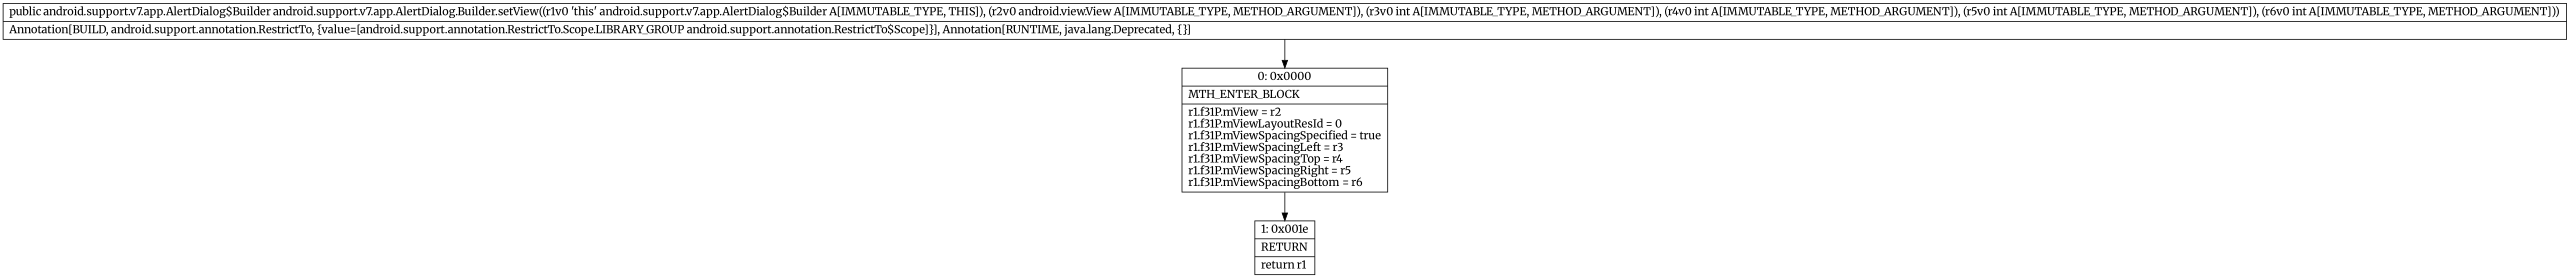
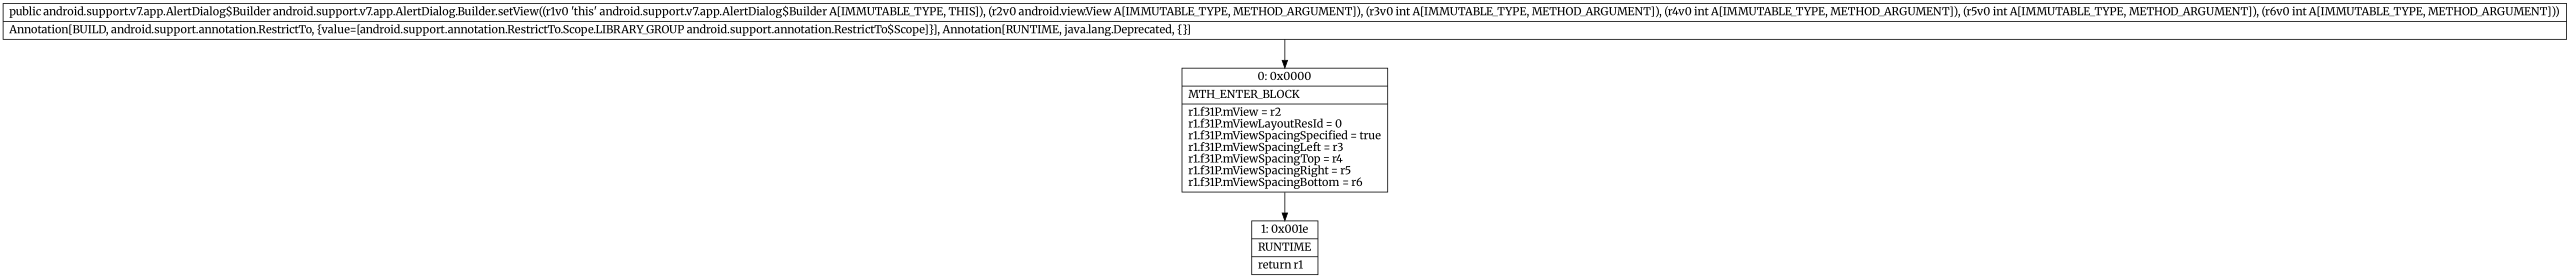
node "1: 0x001e": text "RETURN" -> "RUNTIME"
